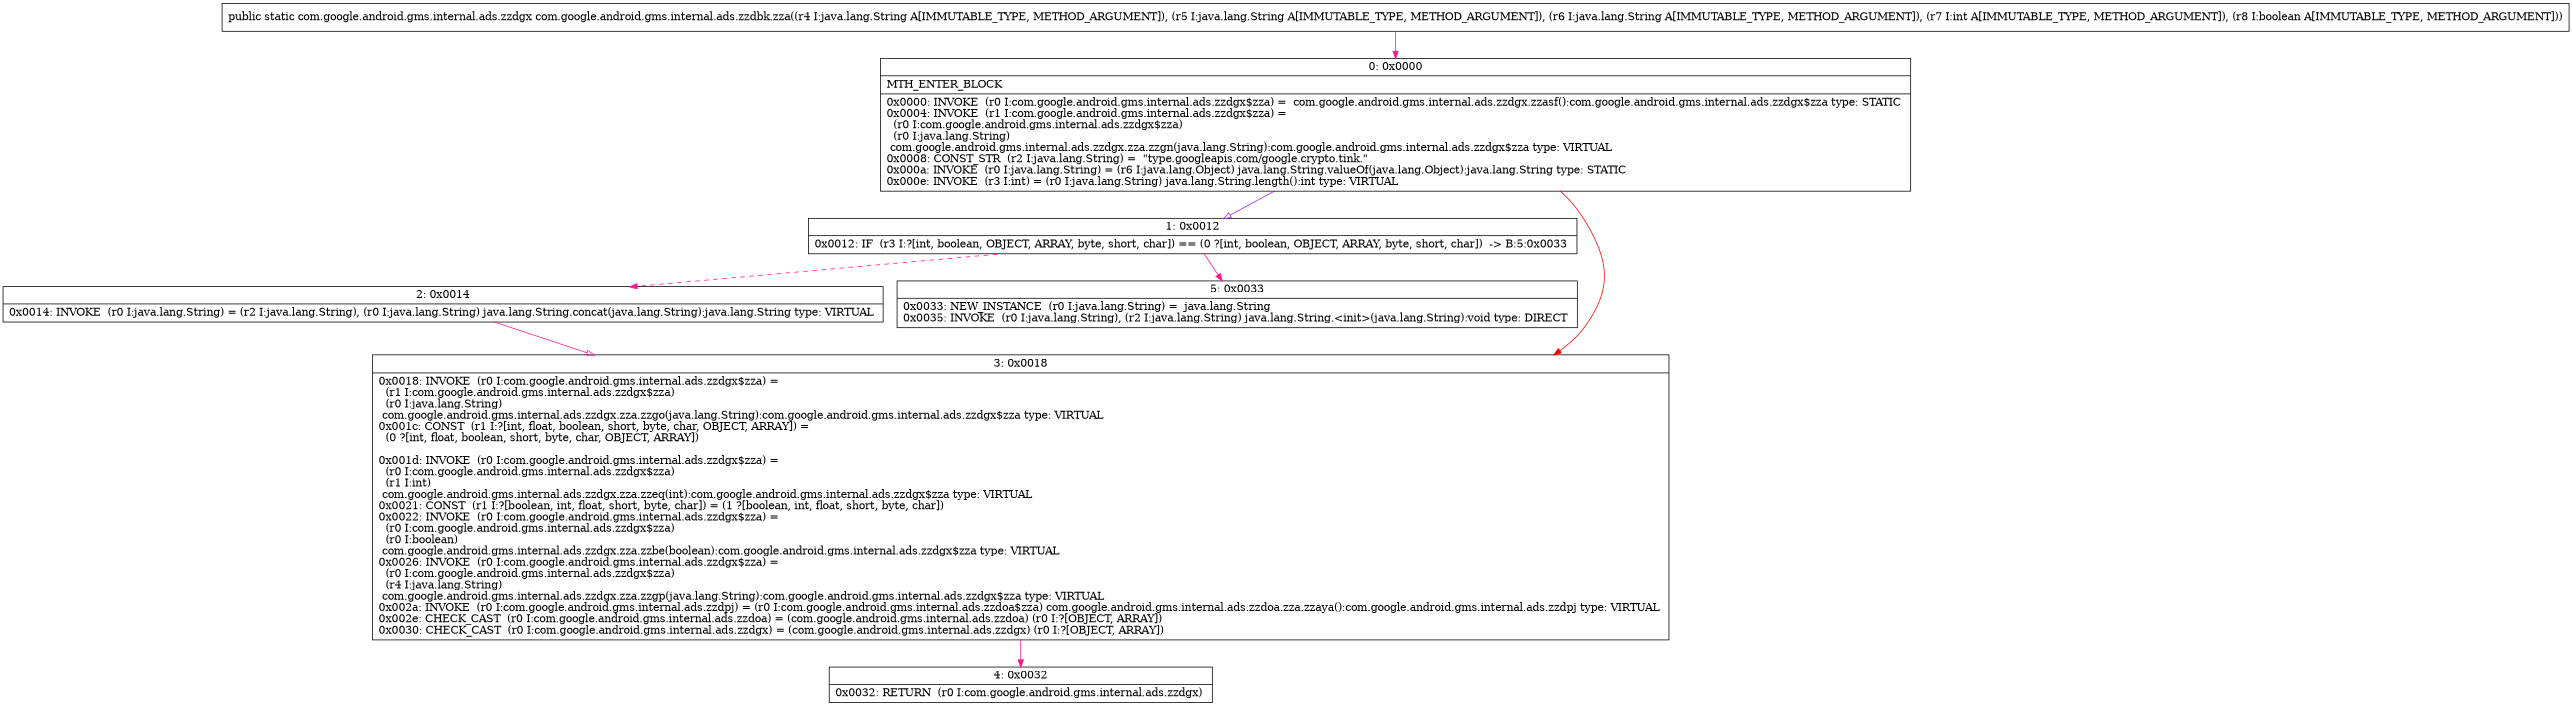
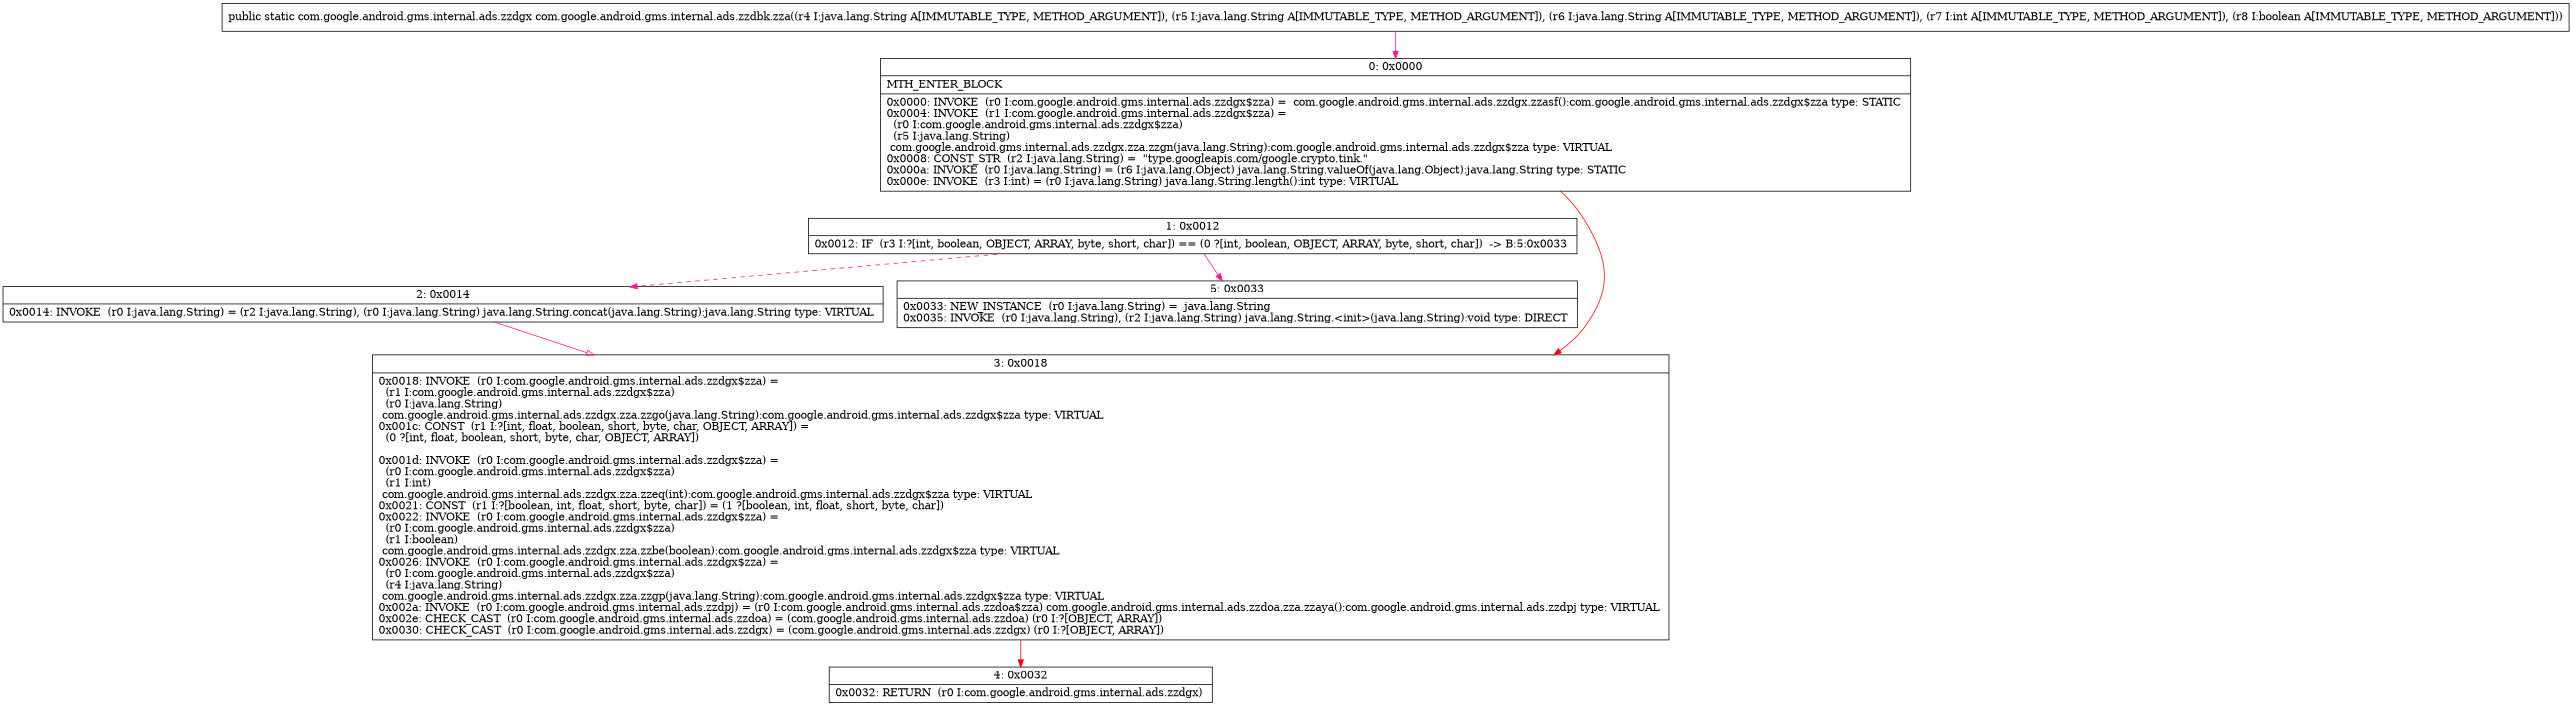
node "0: 0x0000": text "(r0 I:java.lang.String)" -> "(r5 I:java.lang.String)"
edge "0: 0x0000" -> "1: 0x0012": removed
node "3: 0x0018": text "(r0 I:boolean)" -> "(r1 I:boolean)"
edge "3: 0x0018" -> "4: 0x0032": color deeppink -> red
